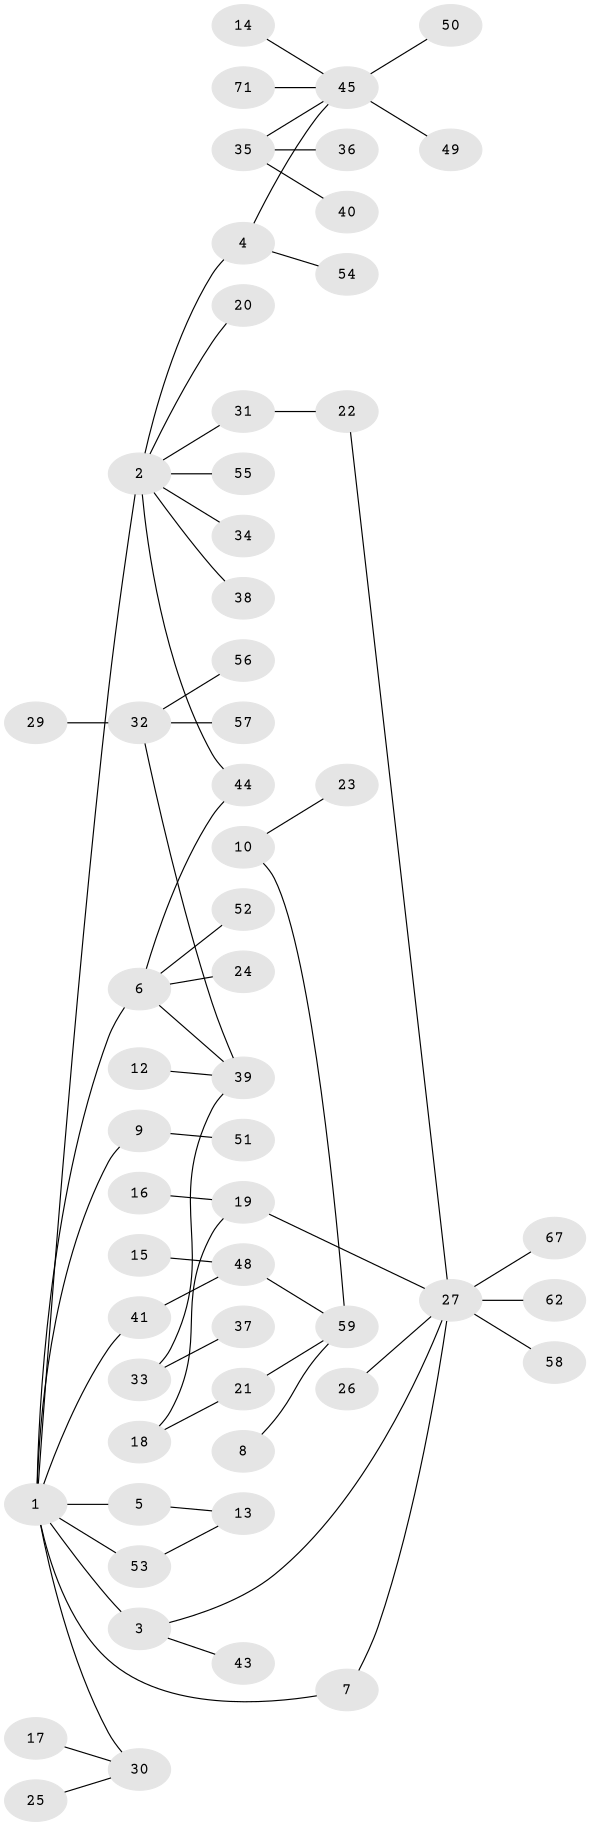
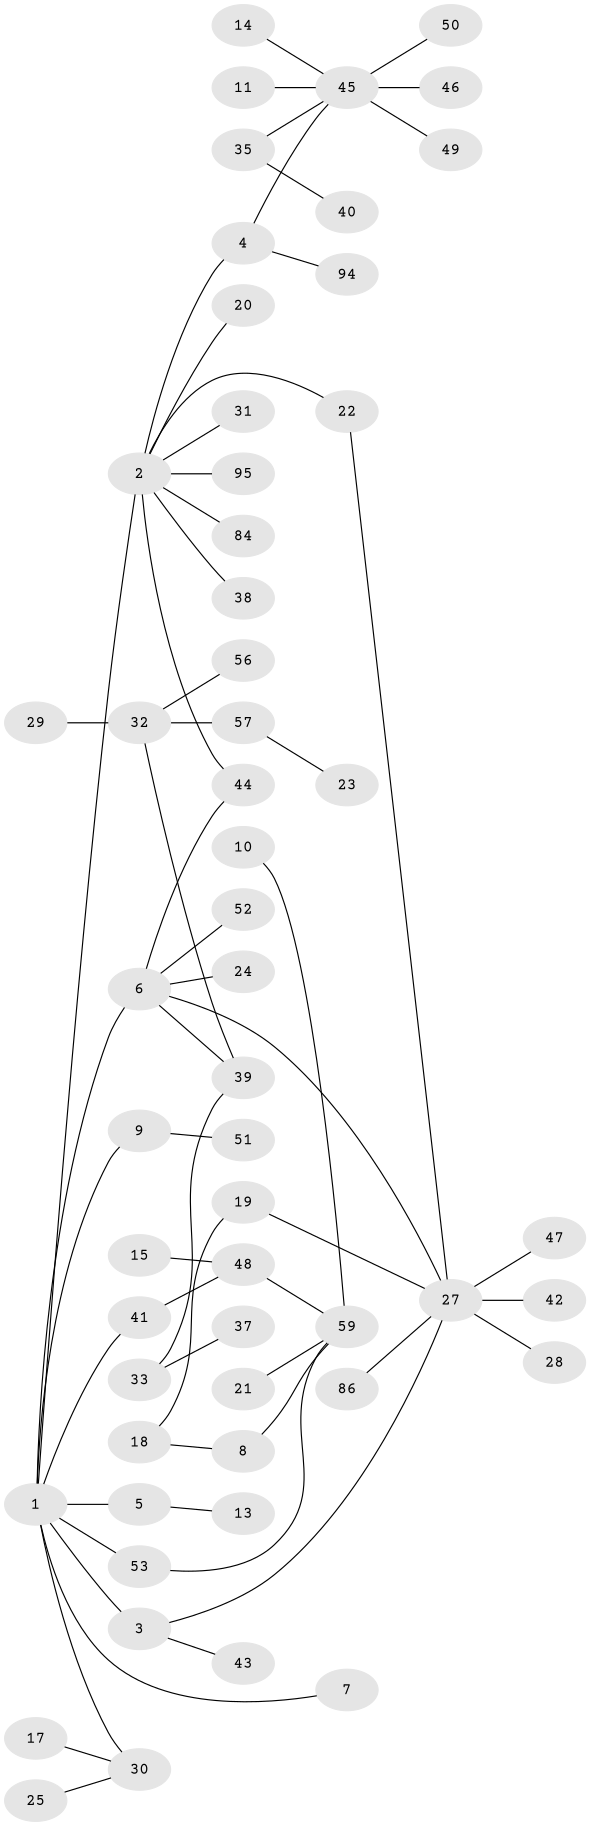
node "71": label "71" -> "11"
node "46": added
node "36": removed
node "54": label "54" -> "94"
edge "31" -- "22": now "2" -- "22"
node "55": label "55" -> "95"
node "34": label "34" -> "84"
edge "23" -- "10": now "23" -- "57"
node "12": removed
node "16": removed
node "67": label "67" -> "47"
node "62": label "62" -> "42"
node "58": label "58" -> "28"
node "26": label "26" -> "86"
edge "21" -- "18": now "8" -- "18"
edge "27" -- "7": now "27" -- "6"
edge "13" -- "53": now "59" -- "53"
